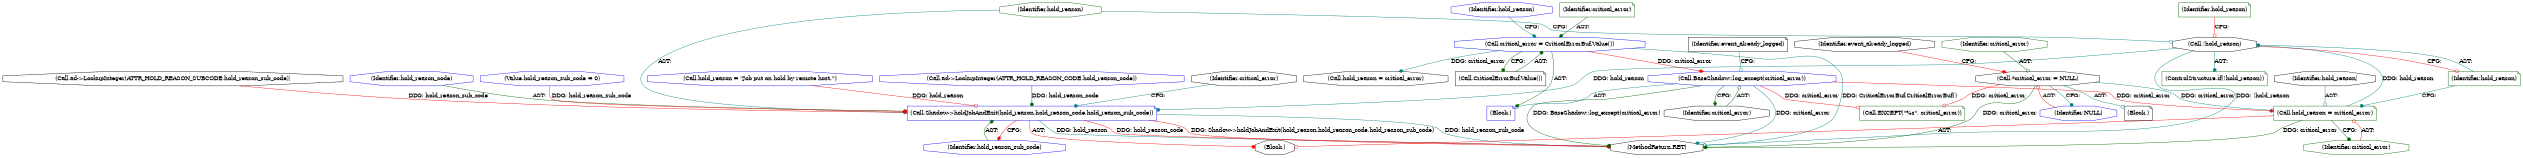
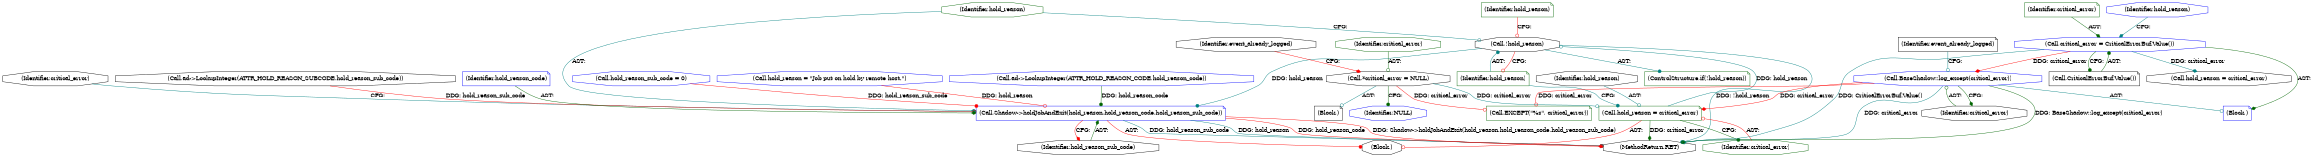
node "(Identifier,hold_reason_code)": shape octagon -> note
node "(Value,hold_reason_sub_code = 0)": label "(Value,hold_reason_sub_code = 0)" -> "(Call,hold_reason_sub_code = 0)"
edge "(Call,*critical_error = NULL)" -> "(Identifier,NULL)": color teal -> darkgreen
edge "(Call,critical_error = CriticalErrorBuf.Value())" -> "(MethodReturn,RET)": label "DDG: CriticalErrorBuf.CriticalErrorBuf()" -> "DDG: CriticalErrorBuf.Value()"
edge "(Identifier,NULL)" -> "(Call,*critical_error = NULL)": removed, label "AST:"
edge "(Call,!hold_reason)" -> "(MethodReturn,RET)": arrowhead odot -> dot
edge "(Call,*critical_error = NULL)" -> "(MethodReturn,RET)": removed, label "DDG: critical_error"
node "(Identifier,hold_reason_sub_code)": color blue -> black
